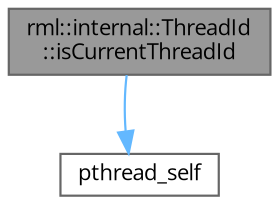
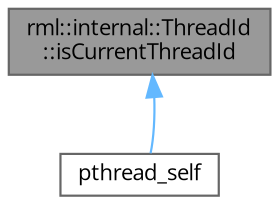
edge "rml::internal::ThreadId ::isCurrentThreadId" -> "pthread_self": reversed
